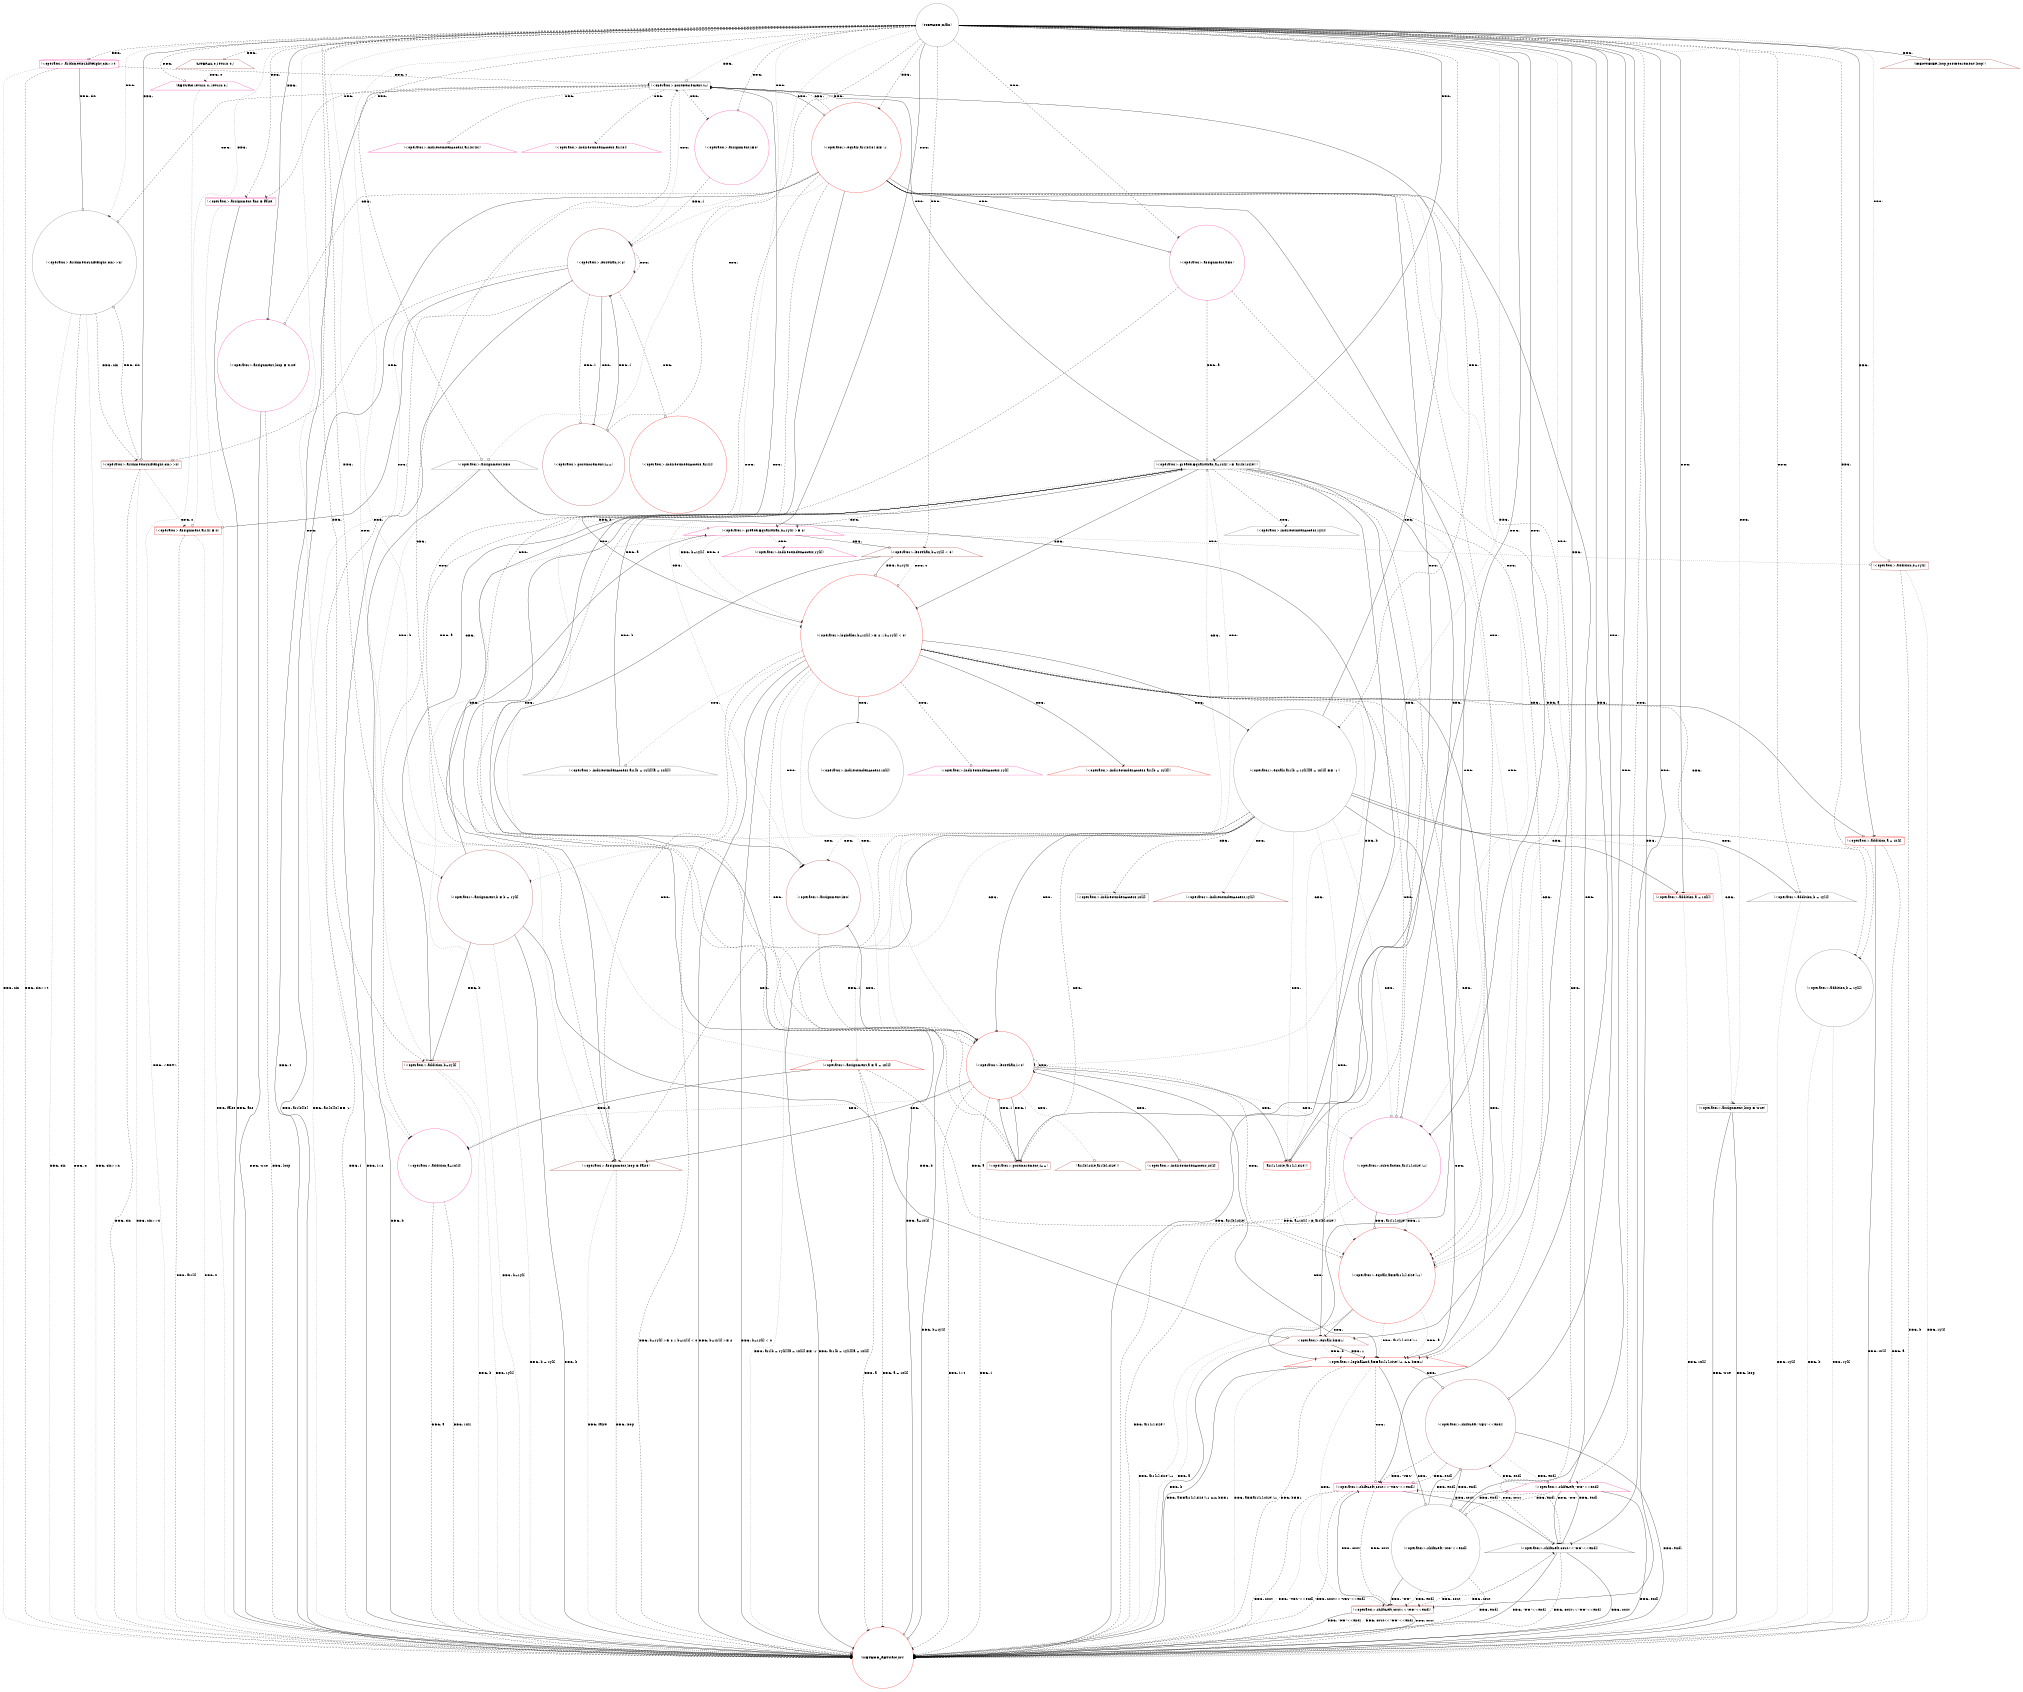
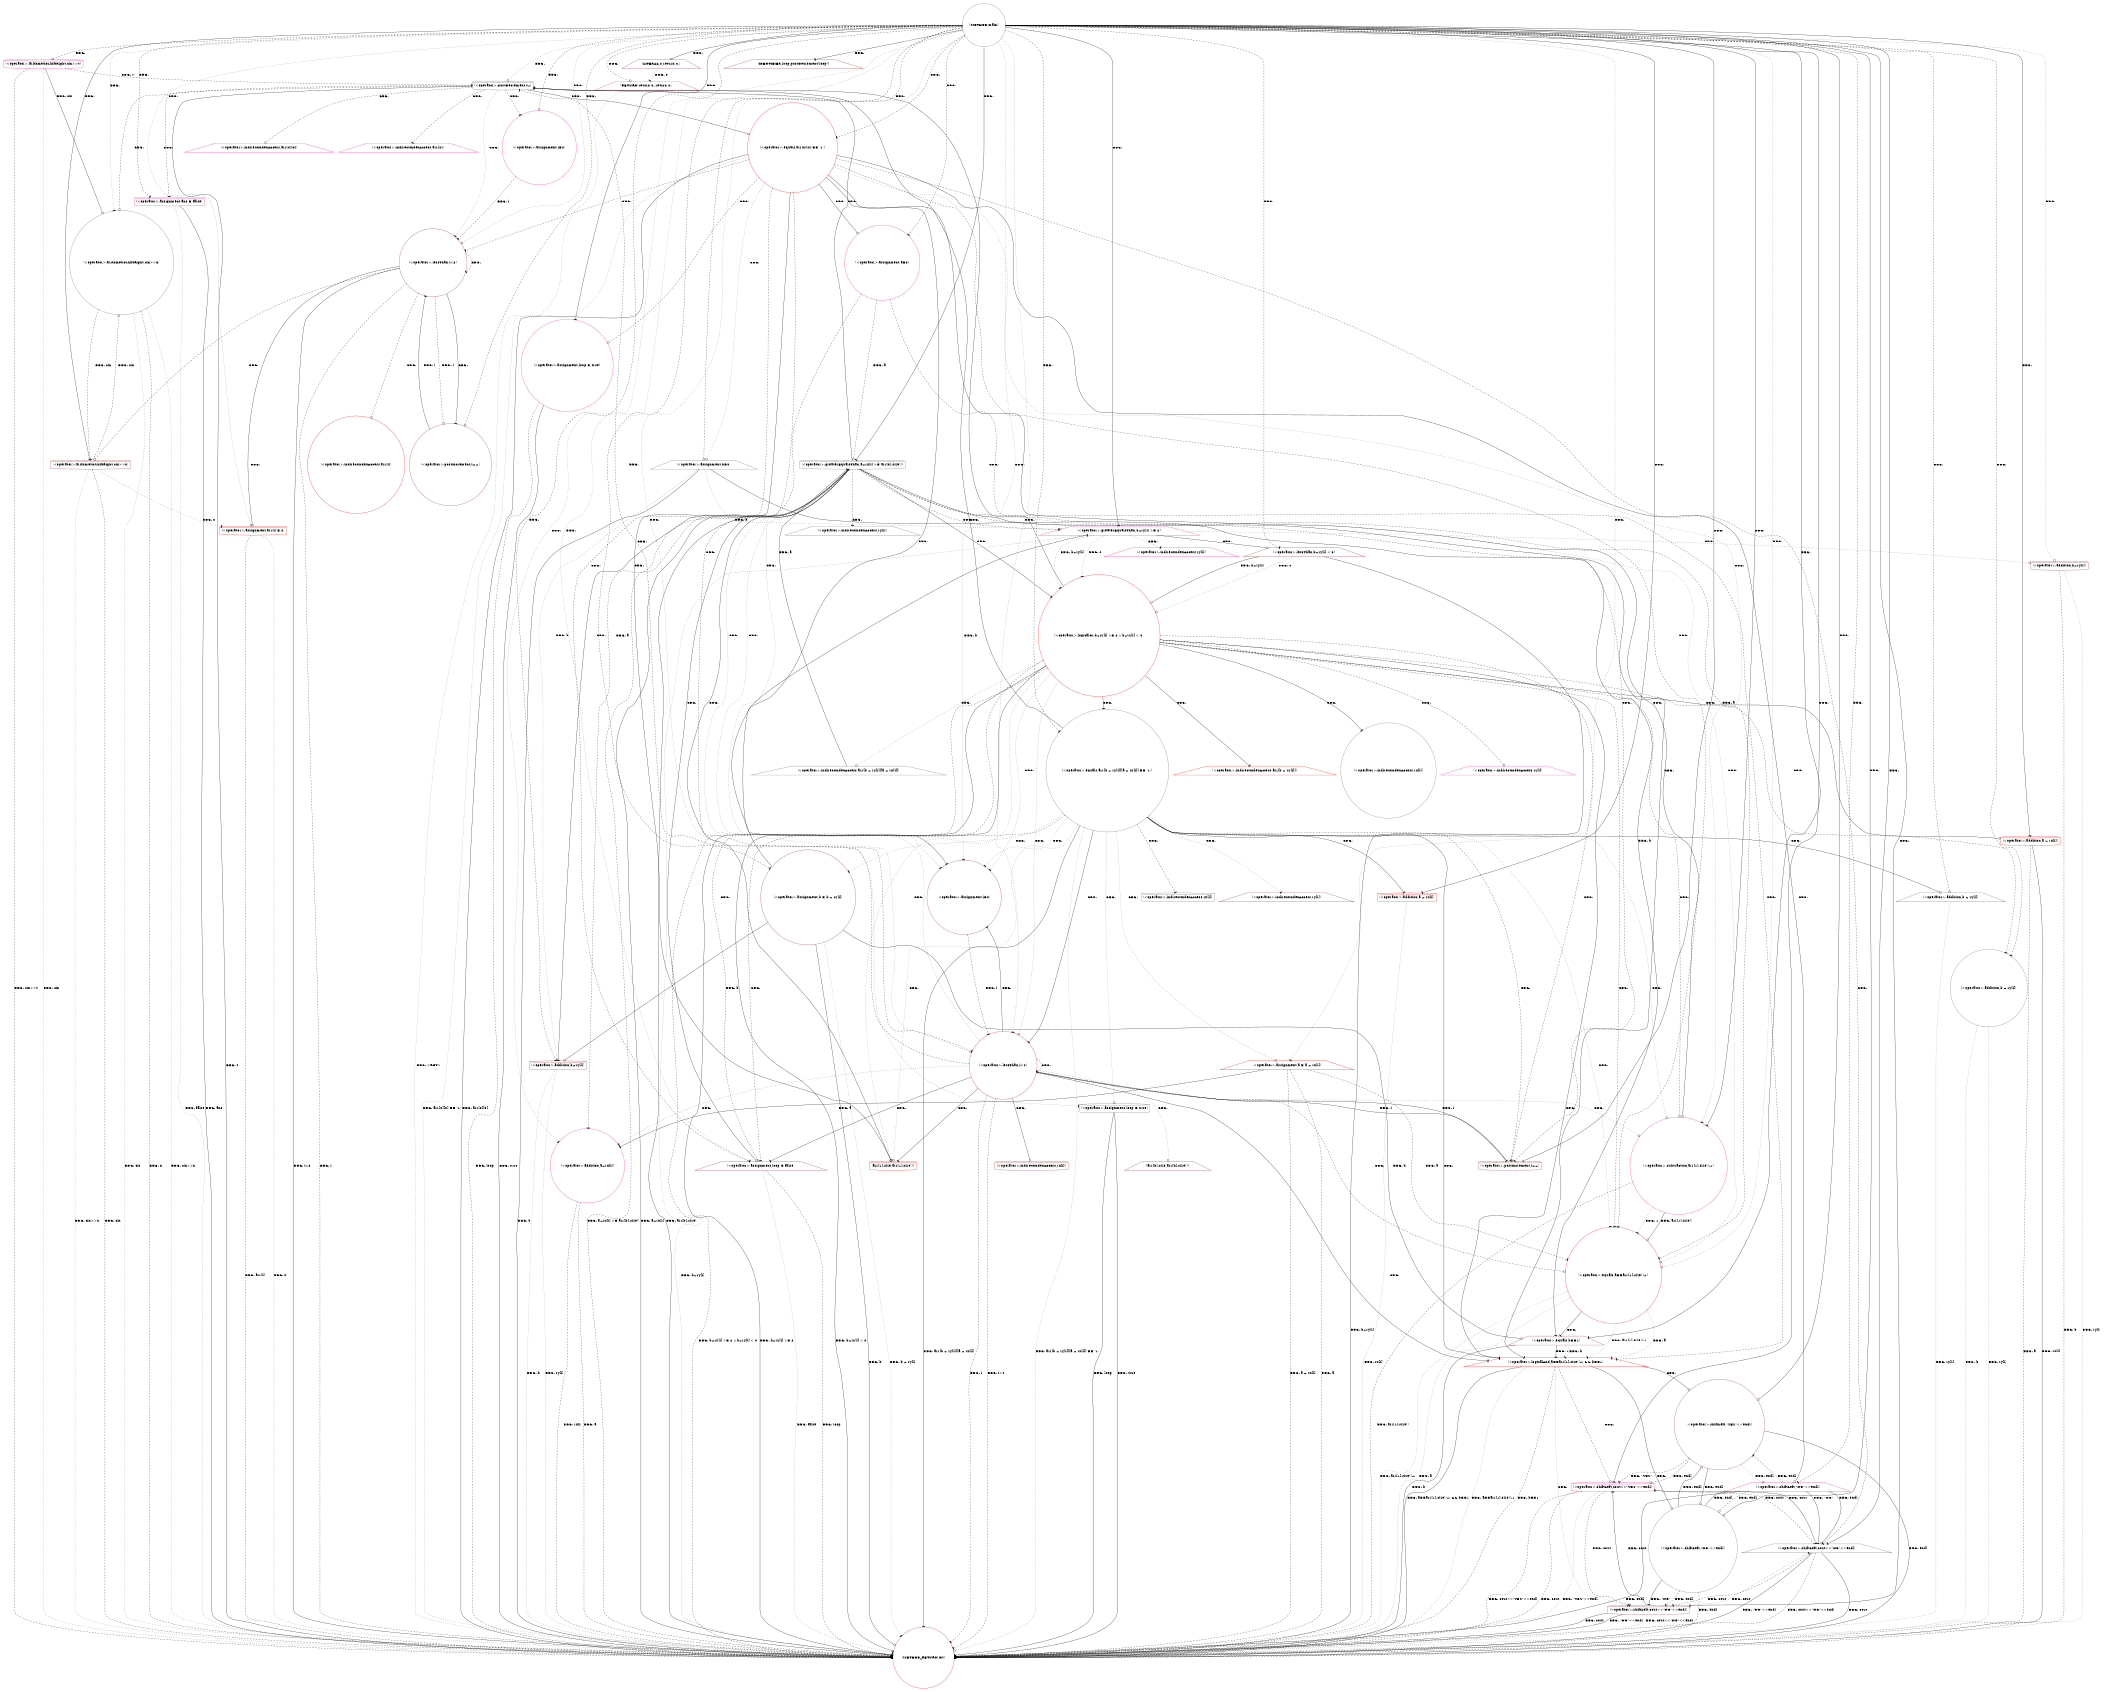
edge "(METHOD,main)" -> "(LITERAL,0,return 4;)": style dashed -> solid
edge "(<operator>.equals,arr[0][0] == '1')" -> "(<operator>.postDecrement,t--)": now "(<operator>.equals,arr[0][0] == '1')" -> "(<operator>.lessThan,i<2)"
